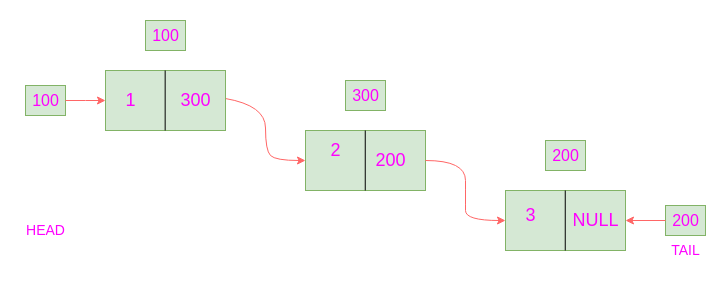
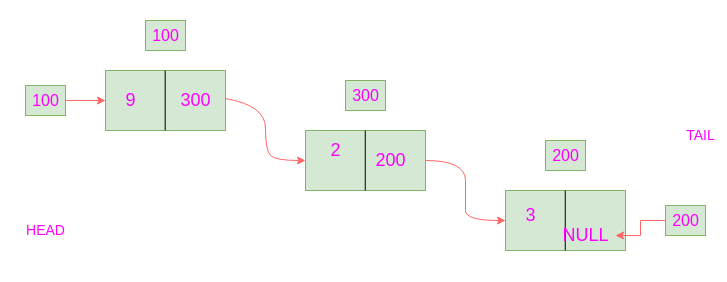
node "1": label "1" -> "9"
node "NULL": moved (596, 221) -> (586, 236)
node "TAIL": moved (686, 251) -> (701, 136)
